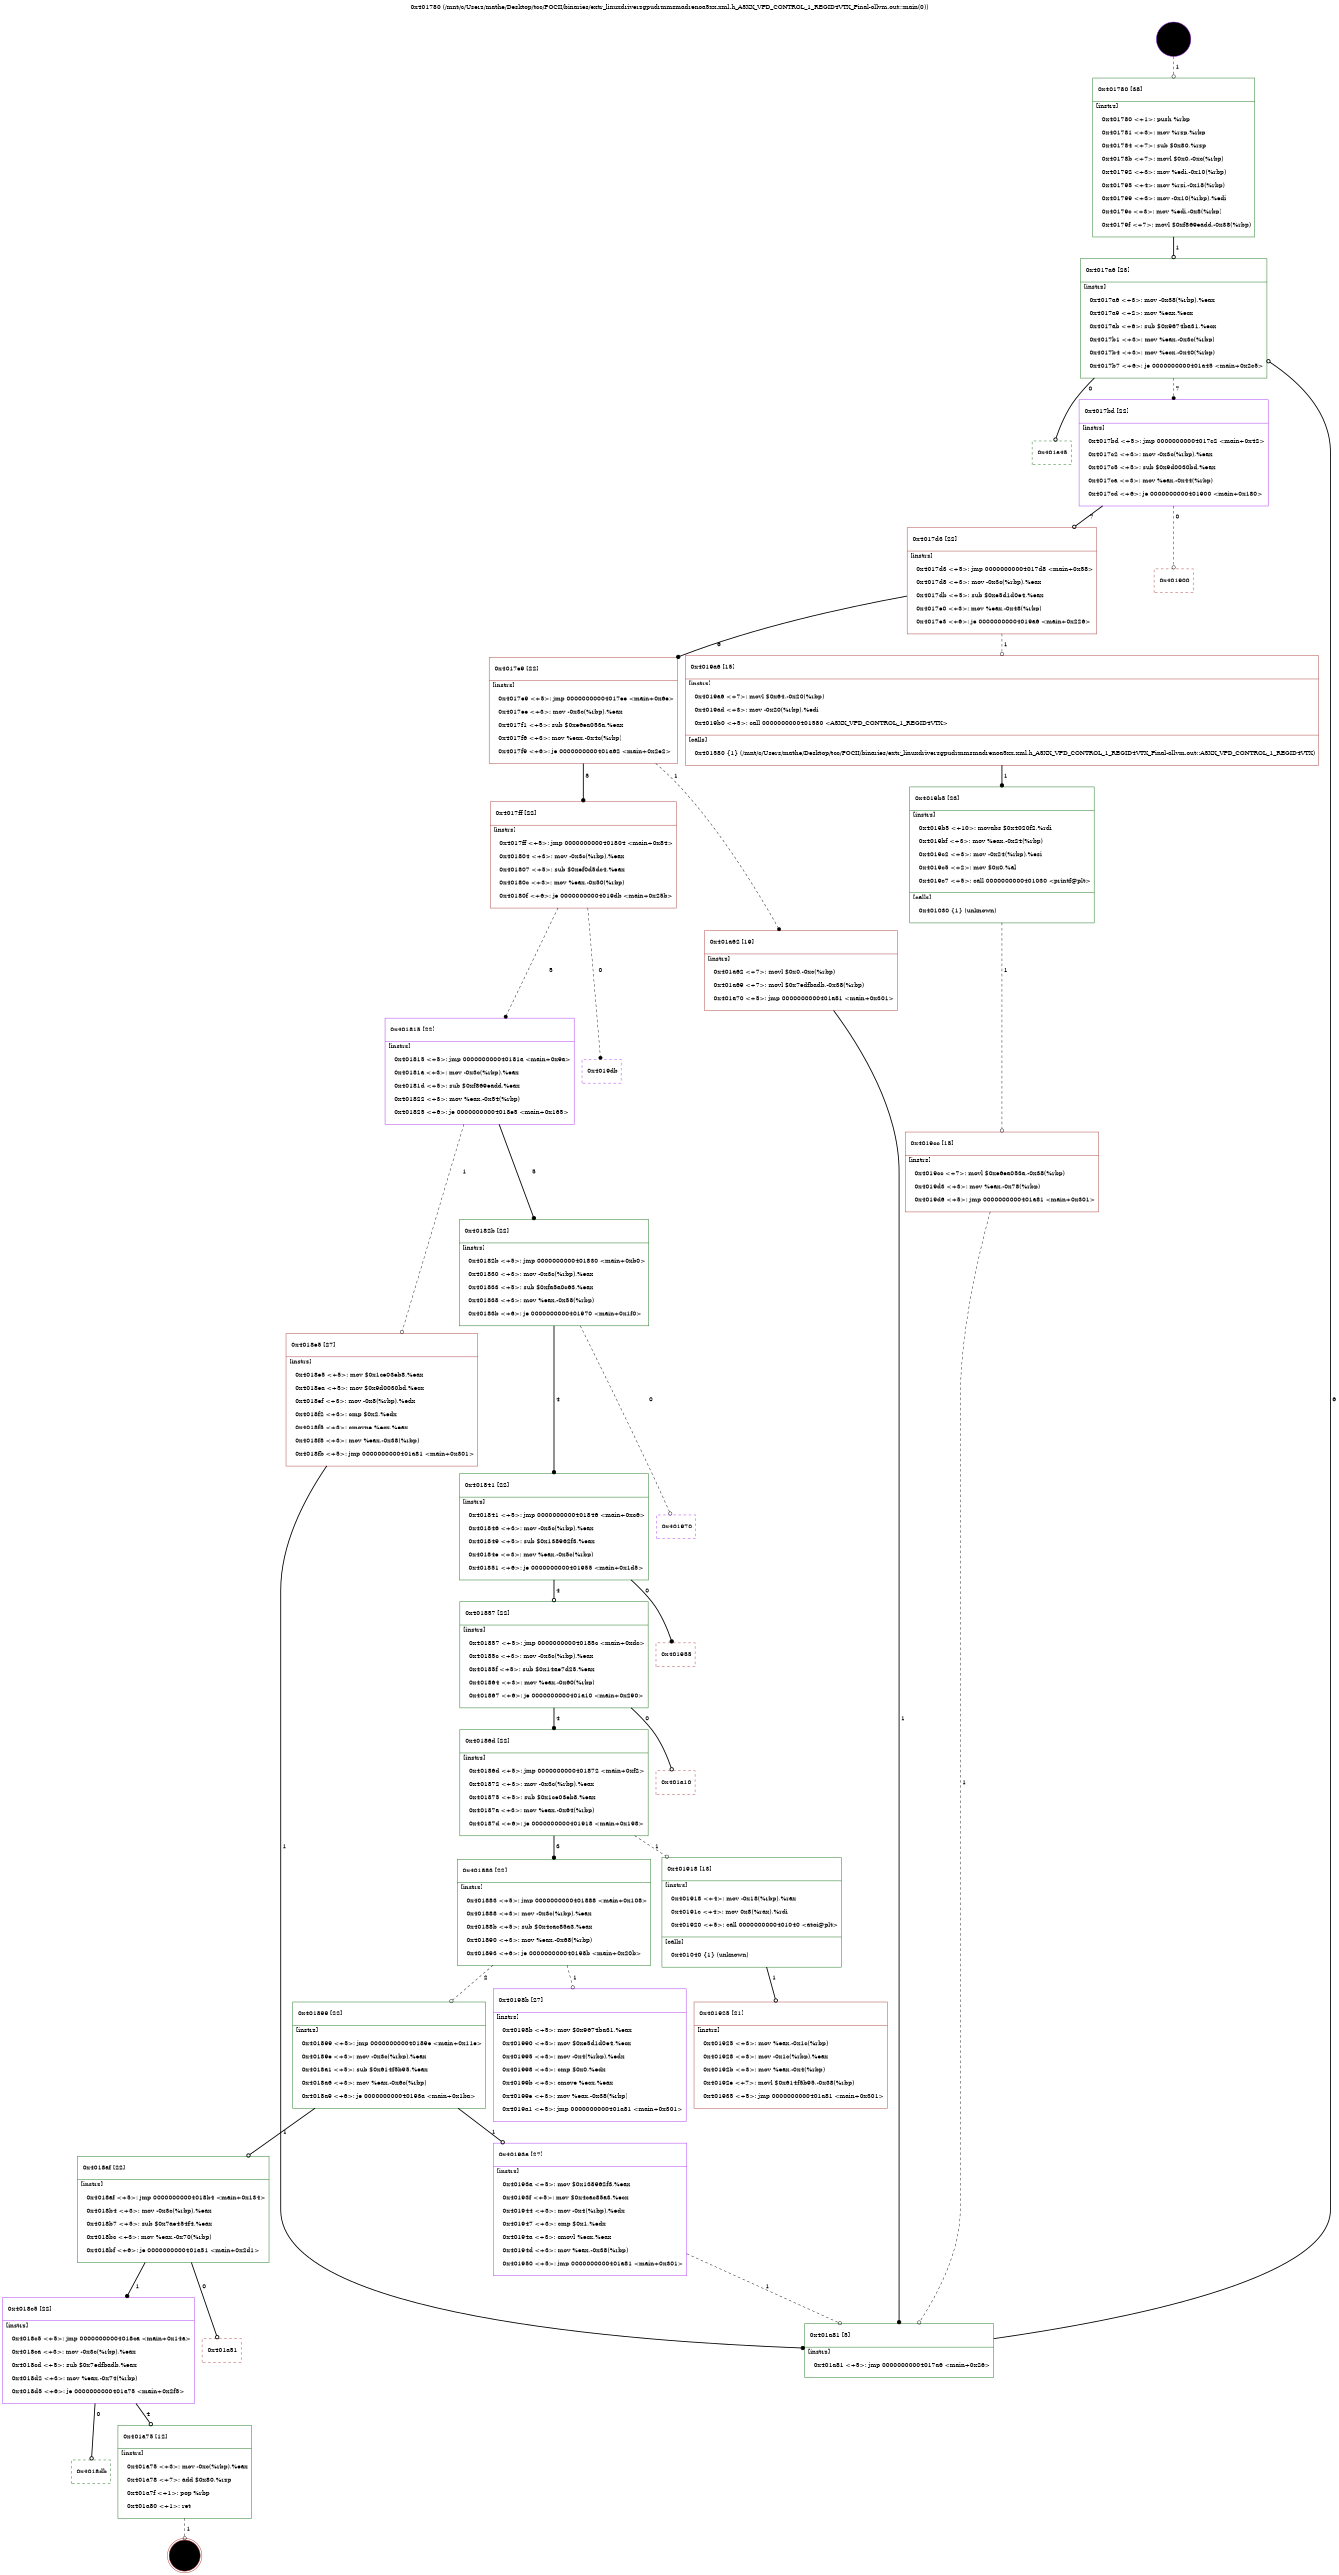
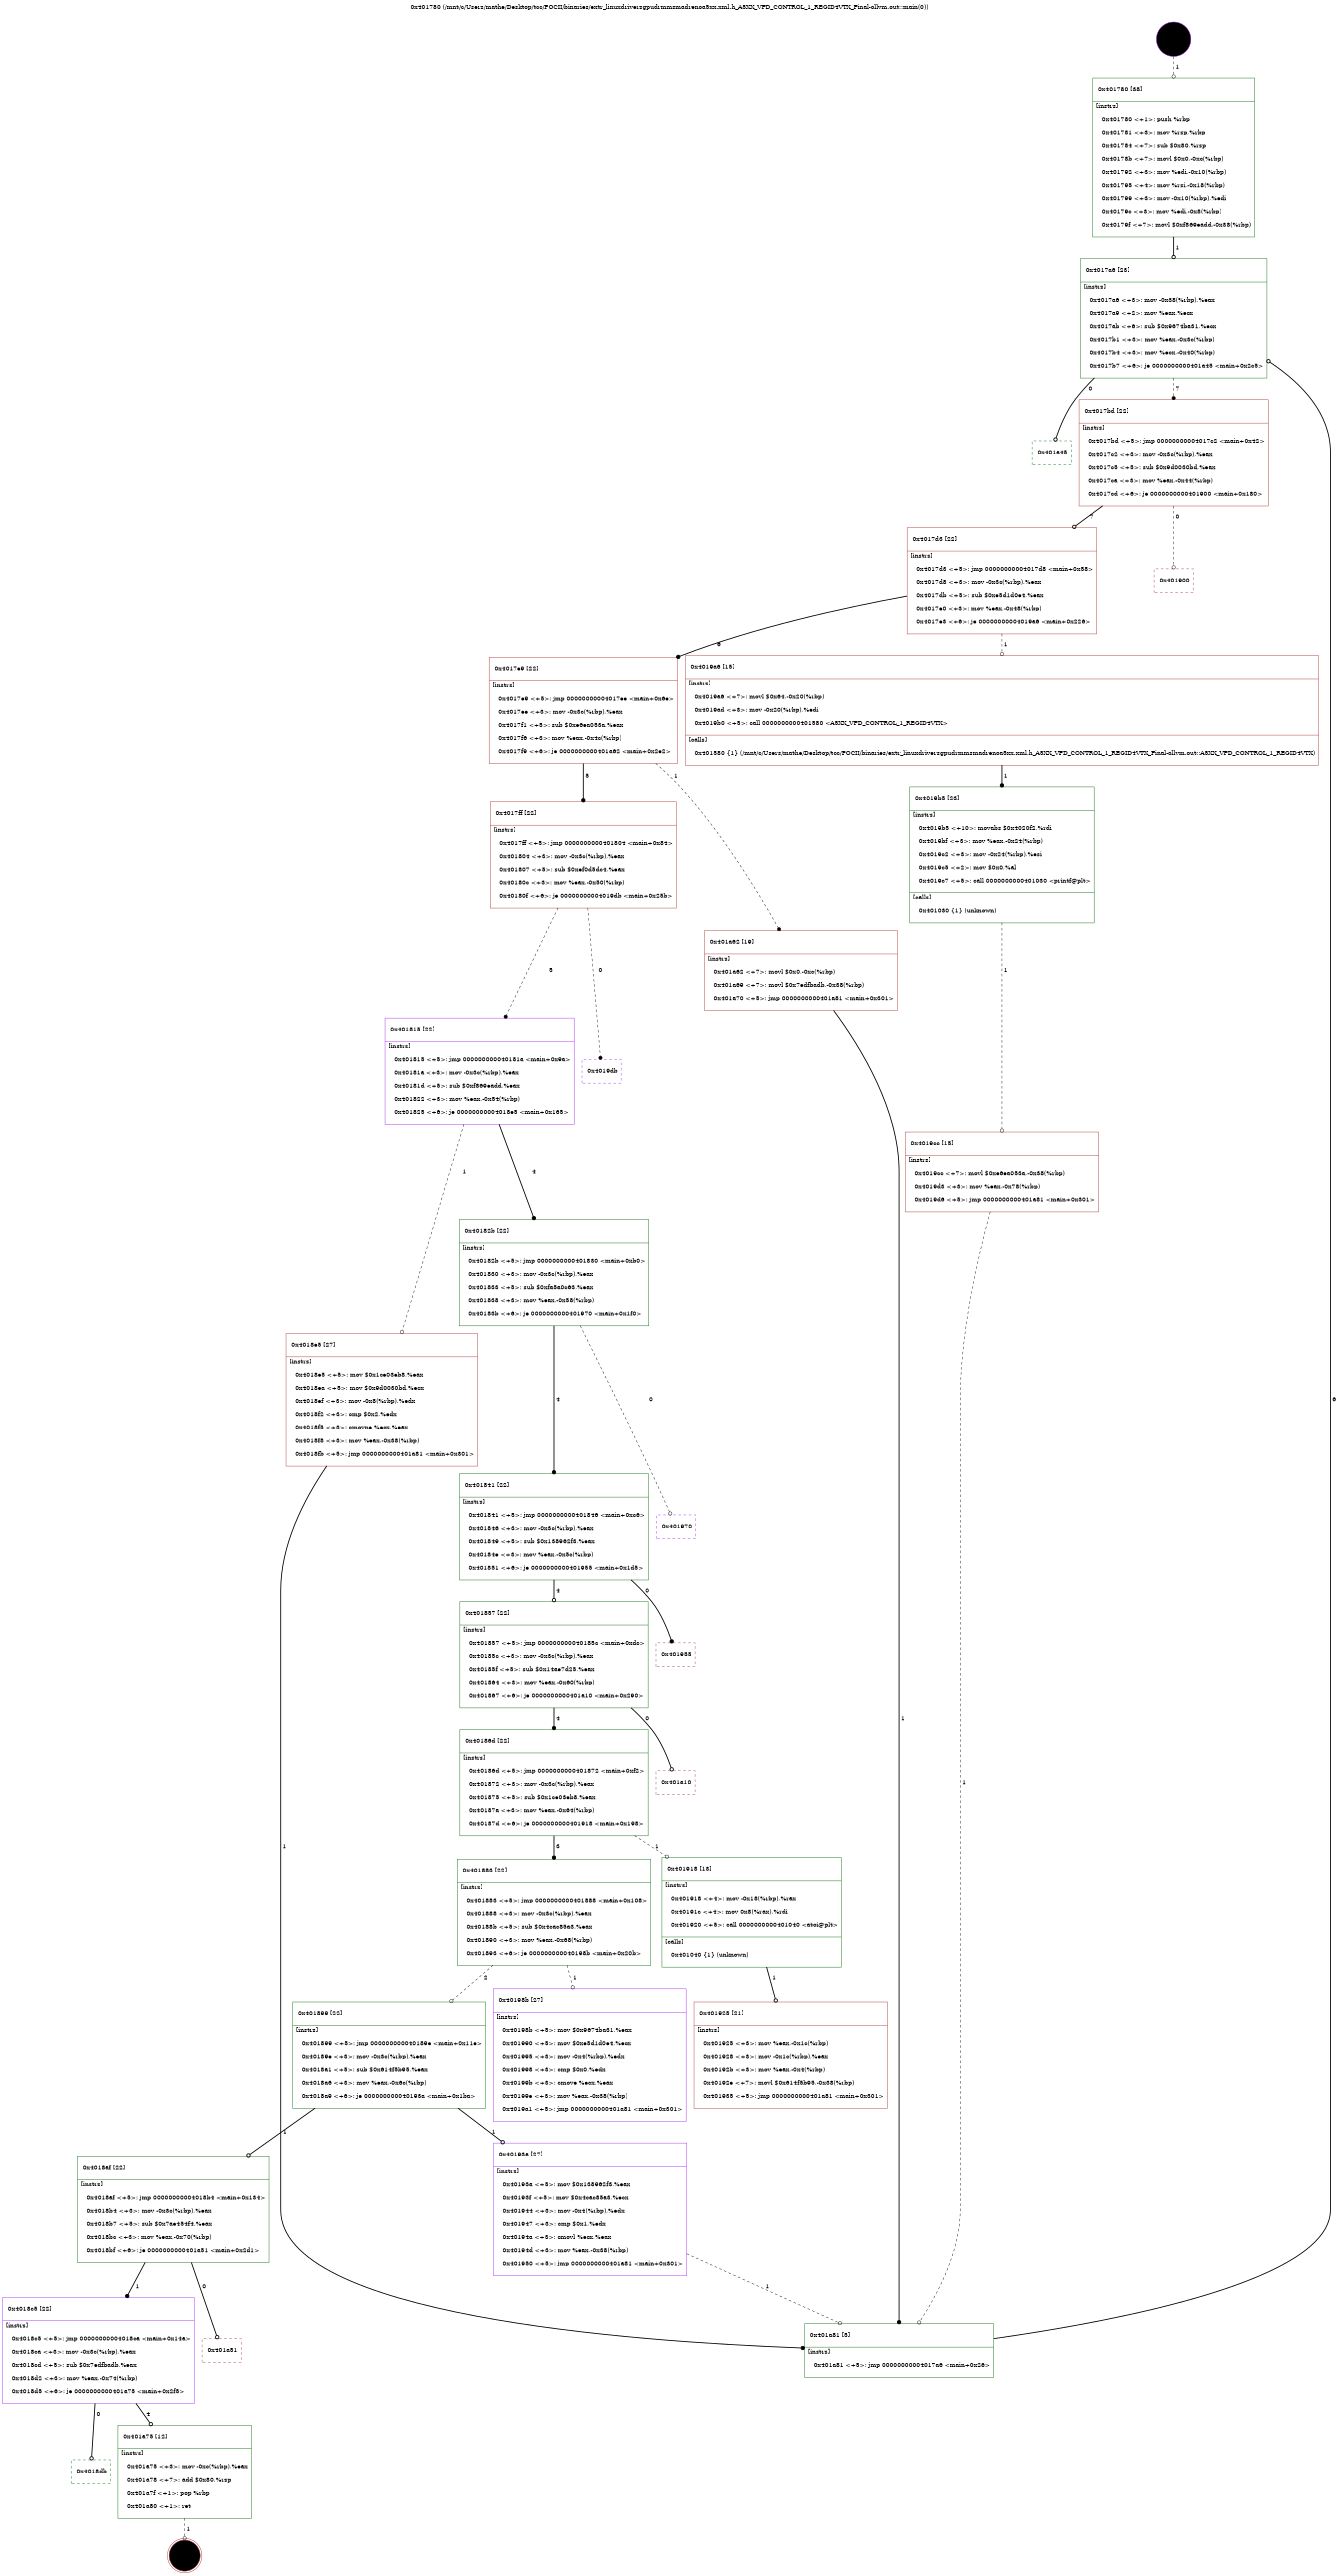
node "0x4017bd [22]": color purple -> brown
edge "0x401815 [22]" -> "0x40182b [22]": label " 5" -> " 4"
